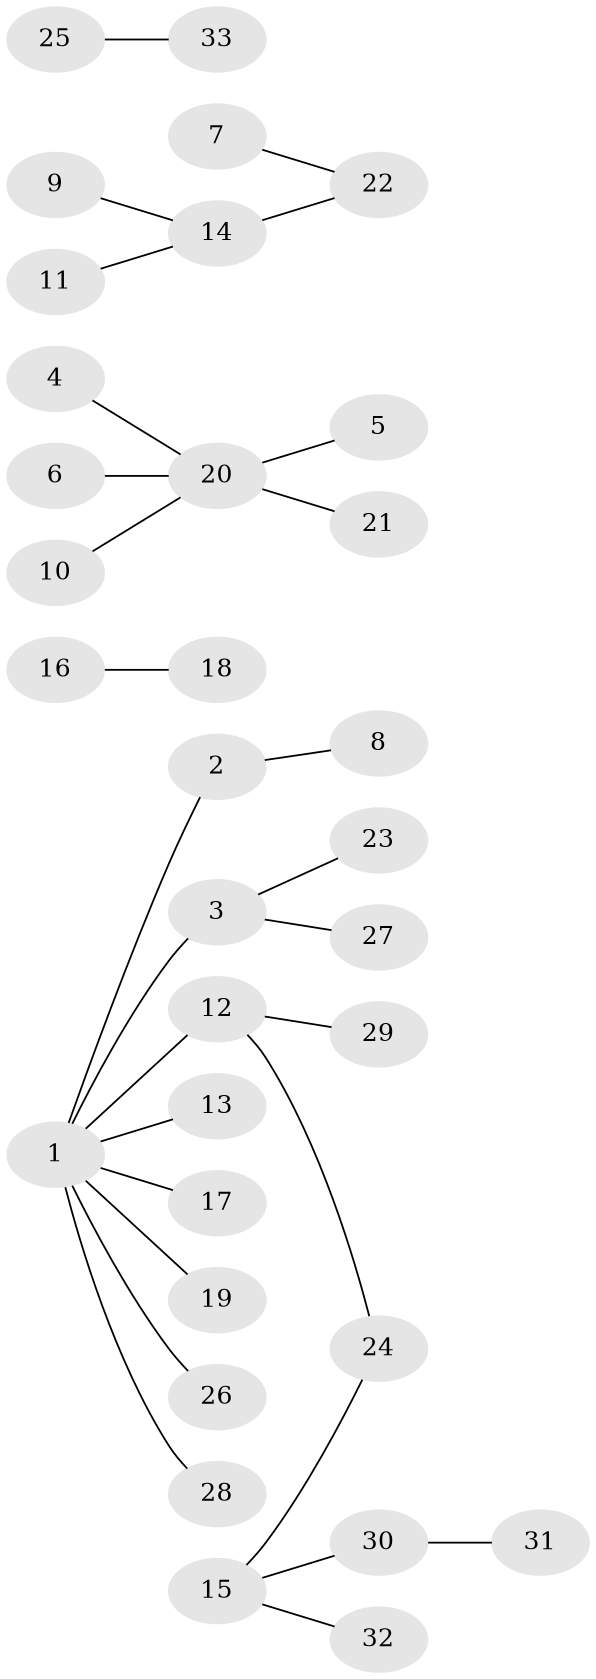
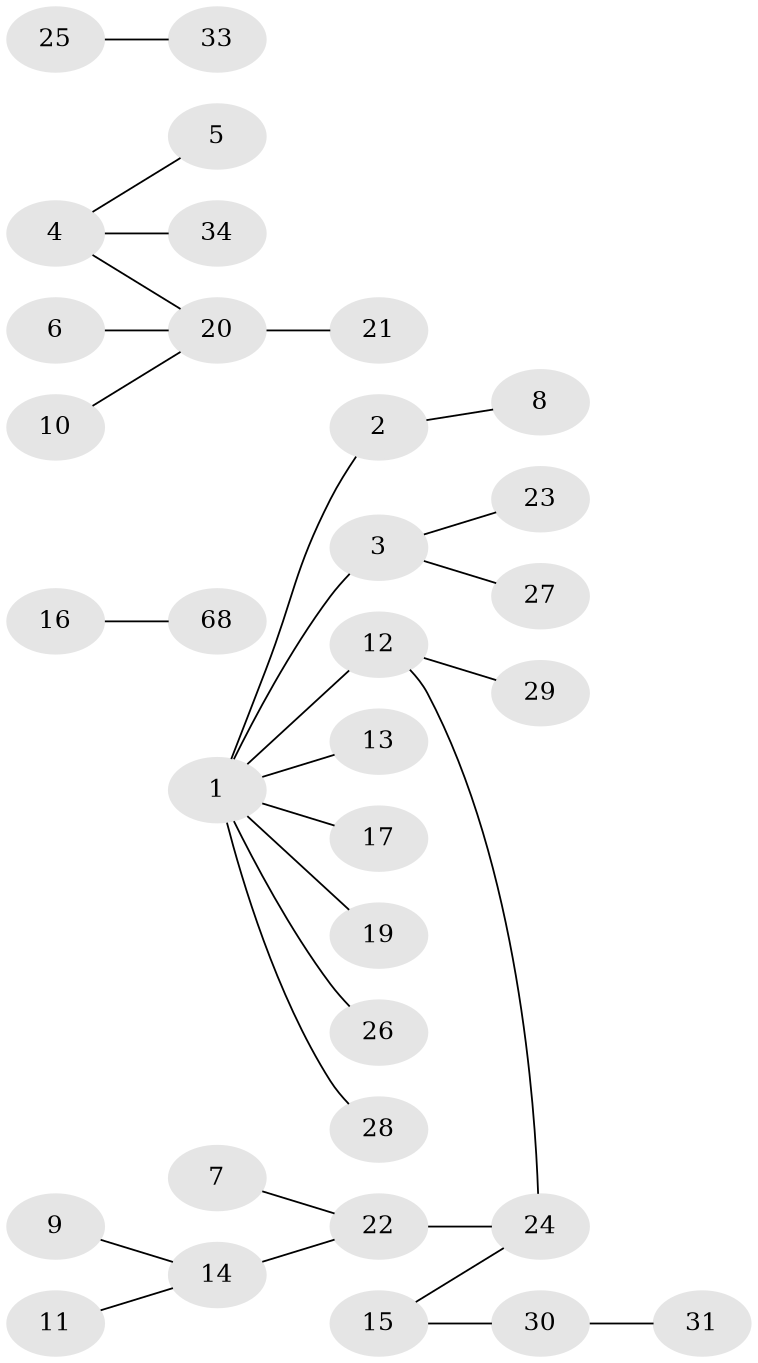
node "34": added
edge "5" -- "20": now "5" -- "4"
node "18": label "18" -> "68"
edge "22" -- "24": added
node "32": removed
